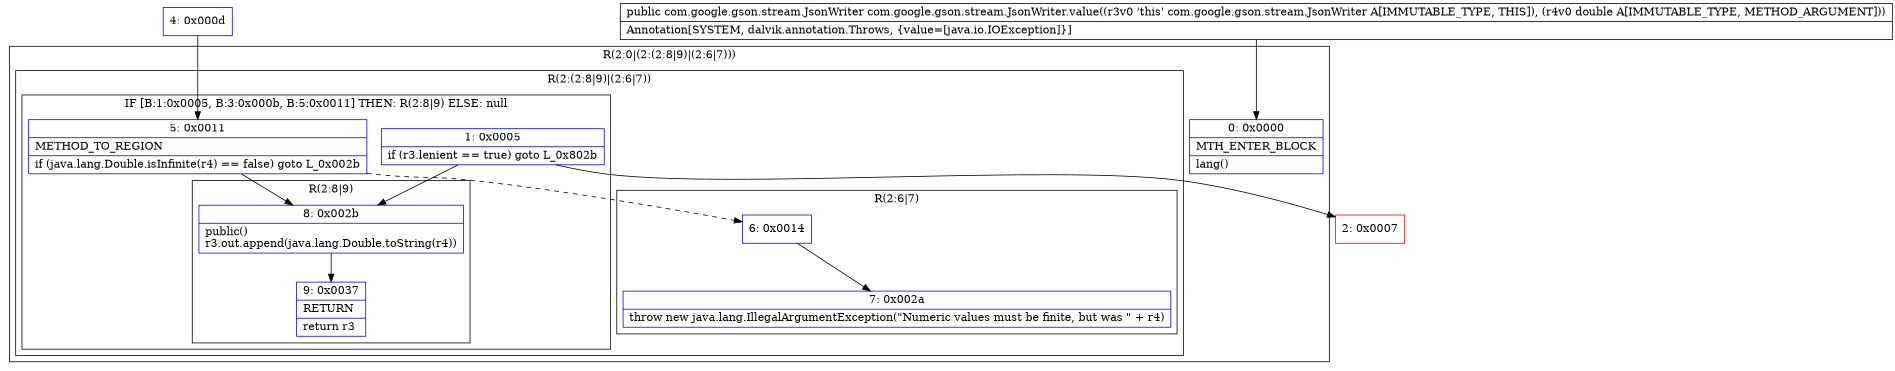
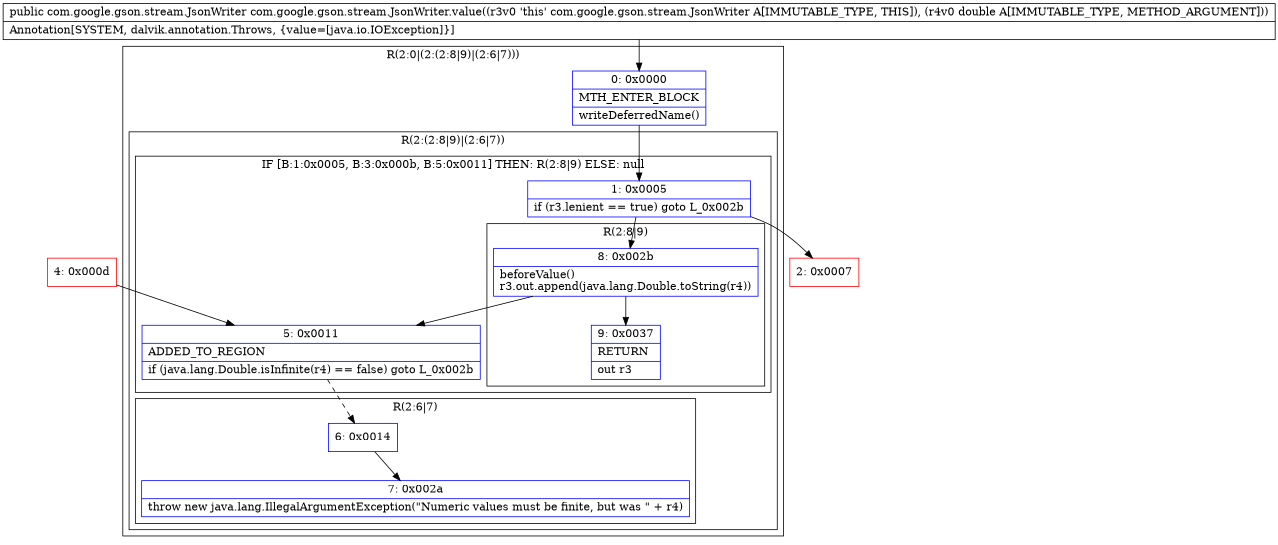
node "4: 0x000d": color blue -> red
node "5: 0x0011": text "METHOD_TO_REGION" -> "ADDED_TO_REGION"
edge "0: 0x0000" -> "1: 0x0005": added
node "1: 0x0005": text "if (r3.lenient == true) goto L_0x802b" -> "if (r3.lenient == true) goto L_0x002b"
node "0: 0x0000": text "lang()" -> "writeDeferredName()"
edge "5: 0x0011" -> "8: 0x002b": reversed
node "8: 0x002b": text "public()" -> "beforeValue()"
node "9: 0x0037": text "return r3" -> "out r3"
